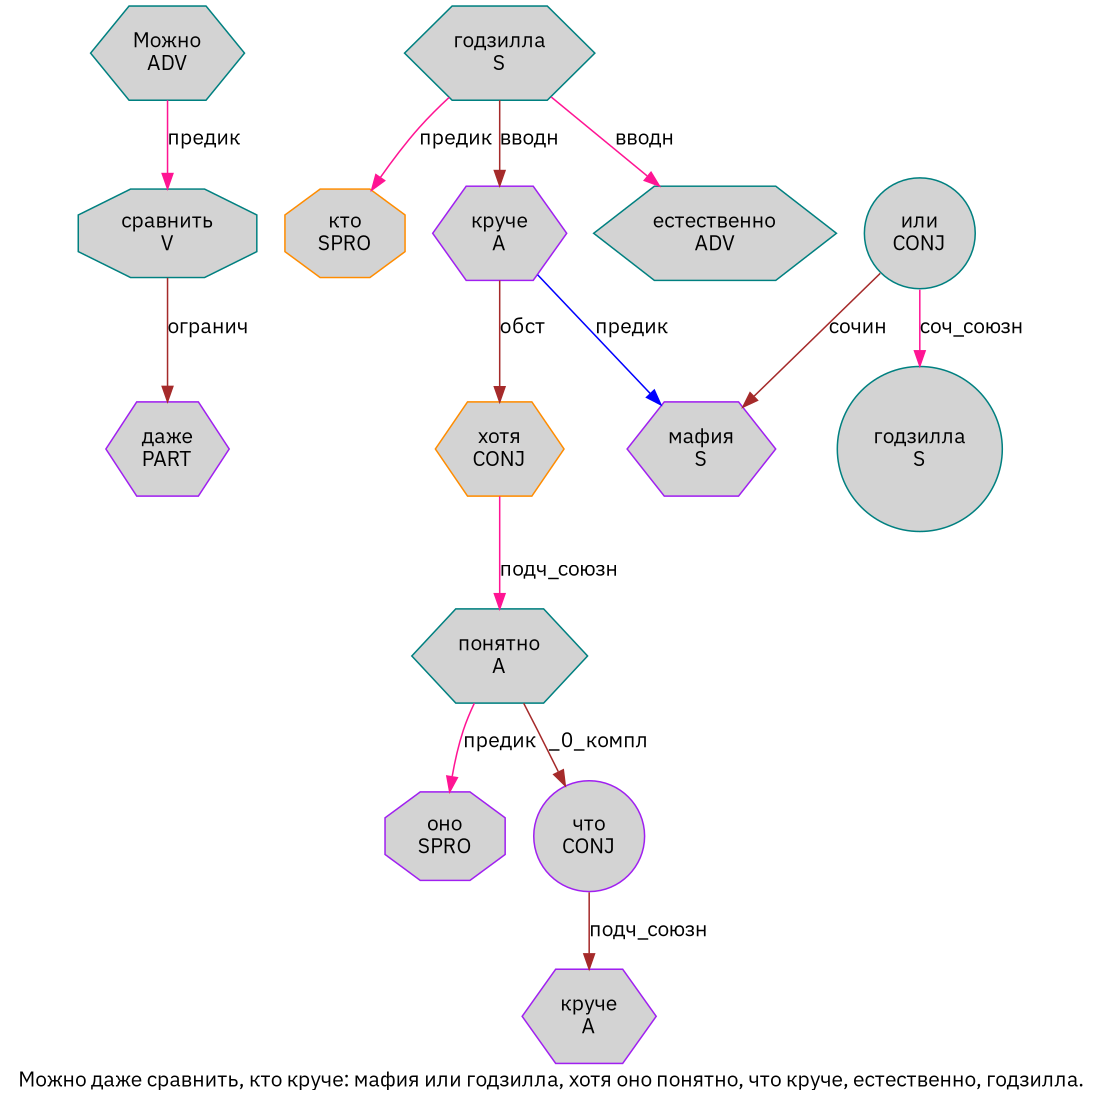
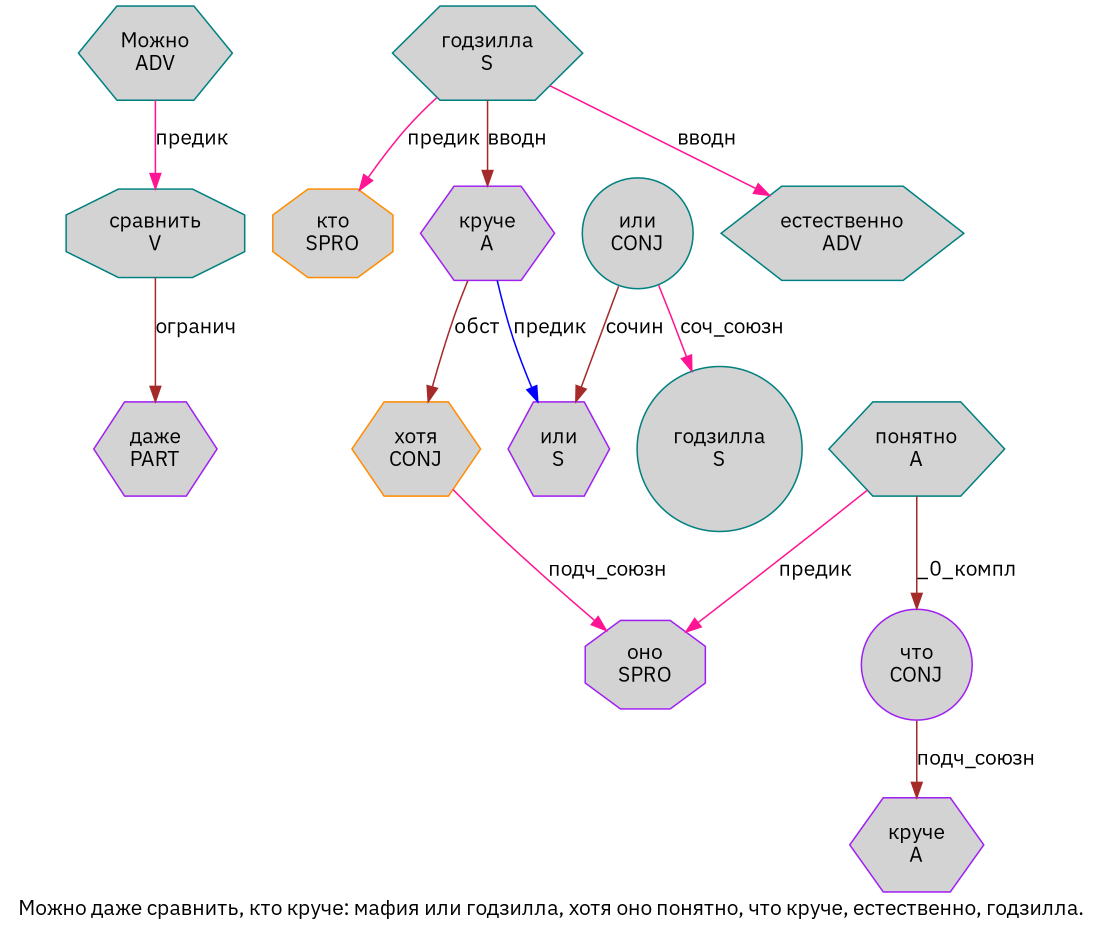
node "мафия S": label "мафия S" -> "или S"
edge "хотя CONJ" -> "понятно A": now "хотя CONJ" -> "оно SPRO"
